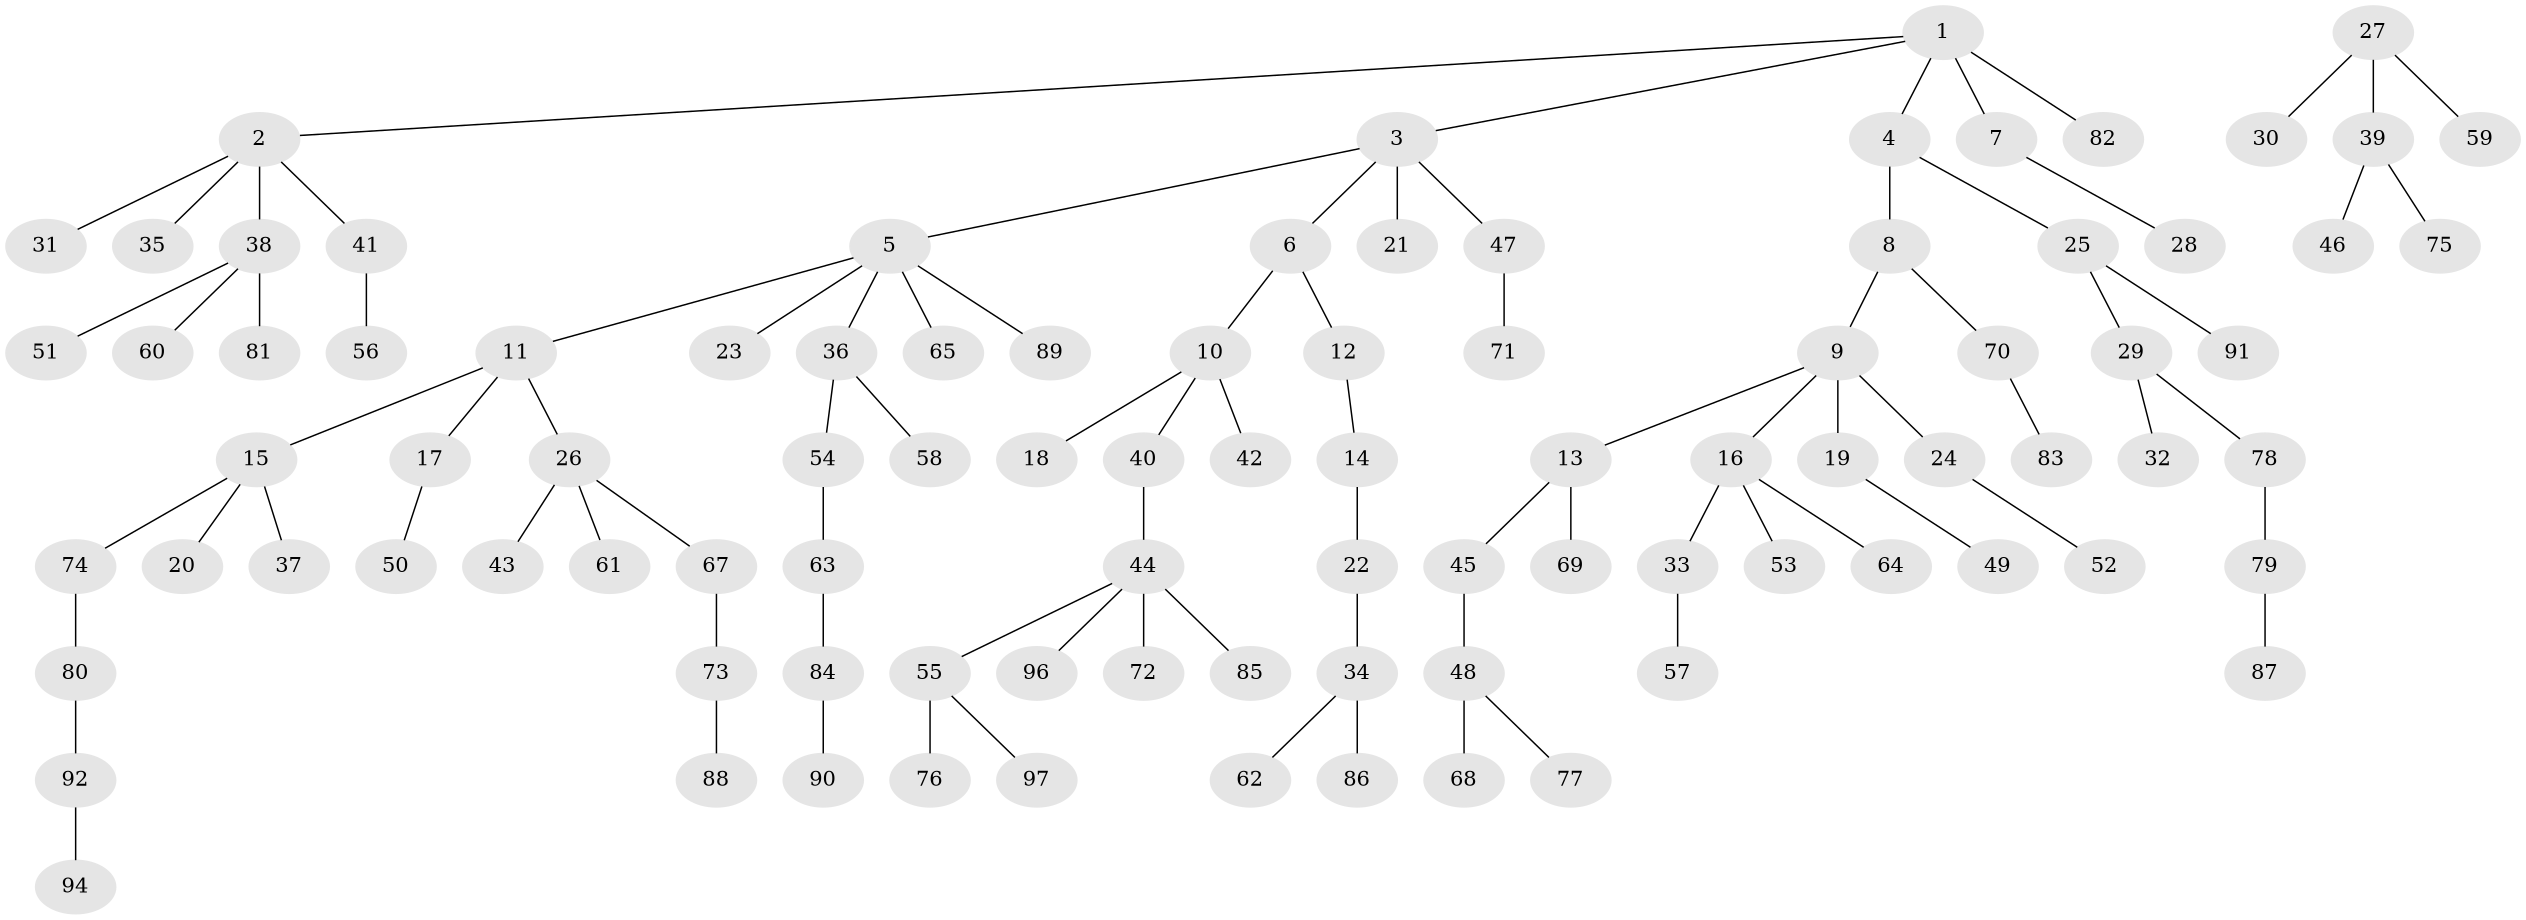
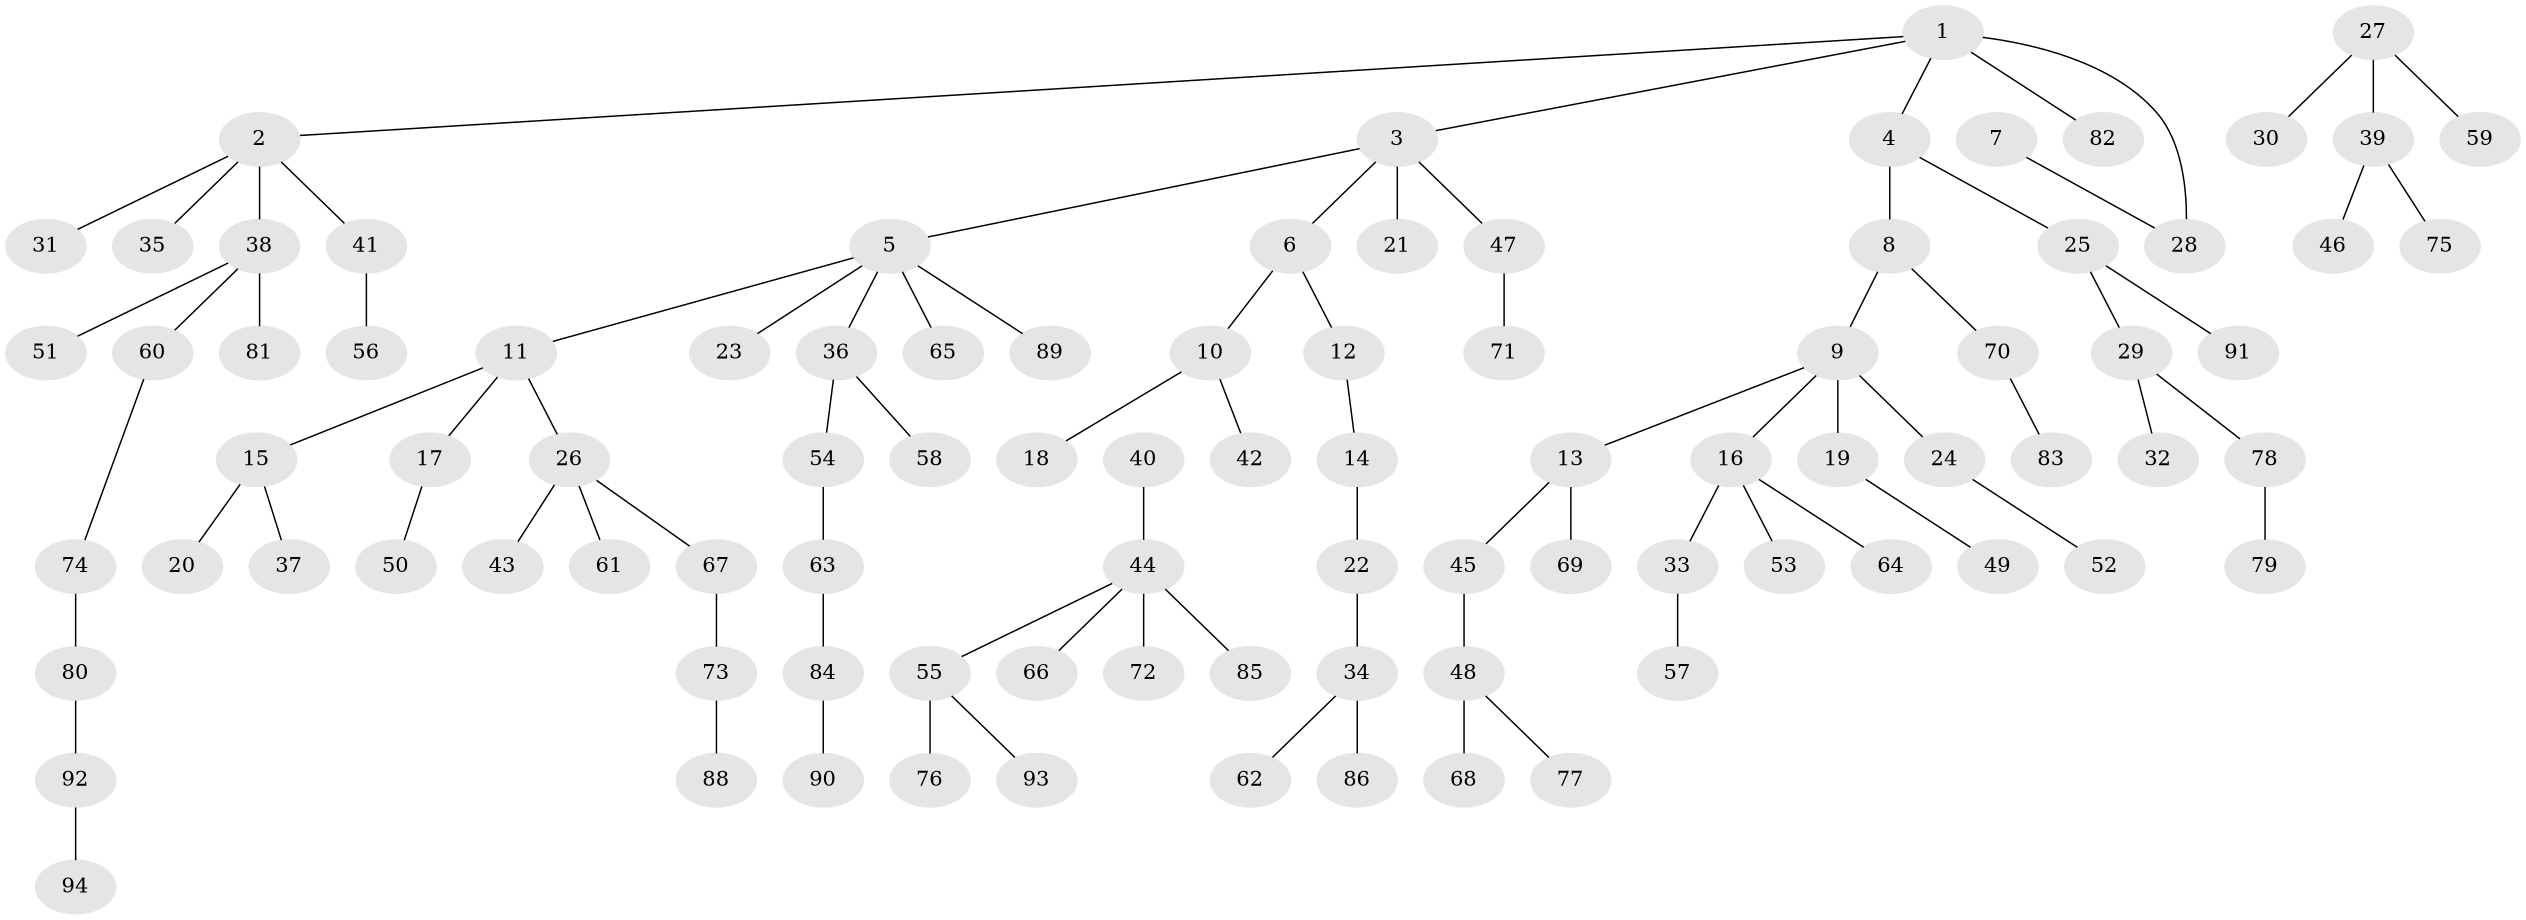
edge "1" -- "7": now "1" -- "28"
edge "10" -- "40": removed
edge "15" -- "74": now "60" -- "74"
node "96": label "96" -> "66"
node "87": removed
node "97": label "97" -> "93"
